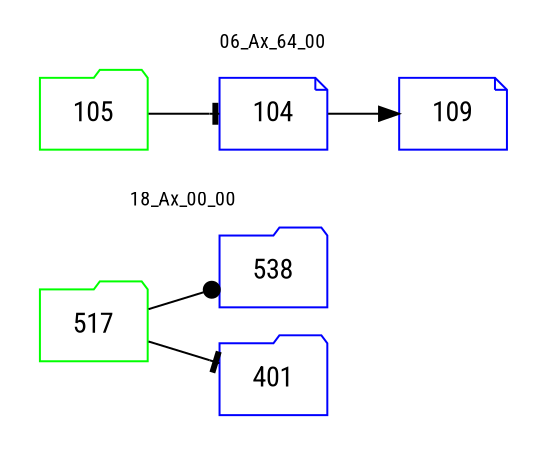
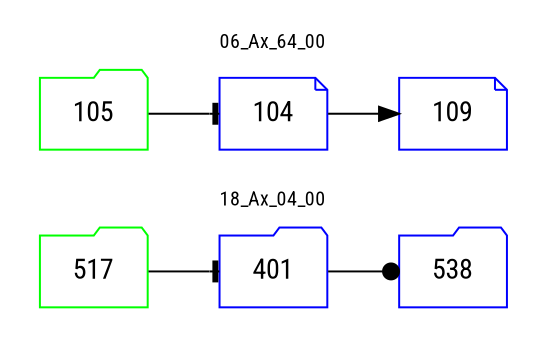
cluster "18_Ax_00_00": label "18_Ax_00_00" -> "18_Ax_04_00"
edge "517" -> "538": now "401" -> "538"
